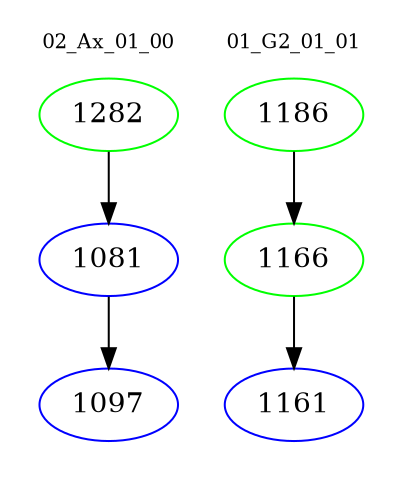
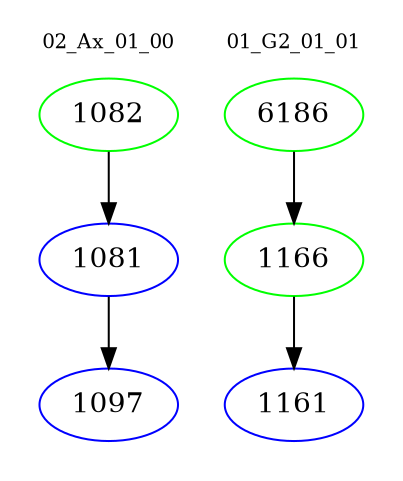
node "1282": label "1282" -> "1082"
node "1186": label "1186" -> "6186"
